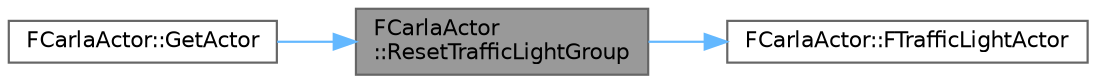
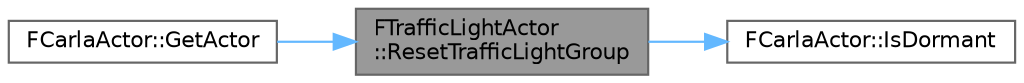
node "FCarlaActor ::ResetTrafficLightGroup": label "FCarlaActor ::ResetTrafficLightGroup" -> "FTrafficLightActor ::ResetTrafficLightGroup"
node "FCarlaActor::FTrafficLightActor": label "FCarlaActor::FTrafficLightActor" -> "FCarlaActor::IsDormant"
